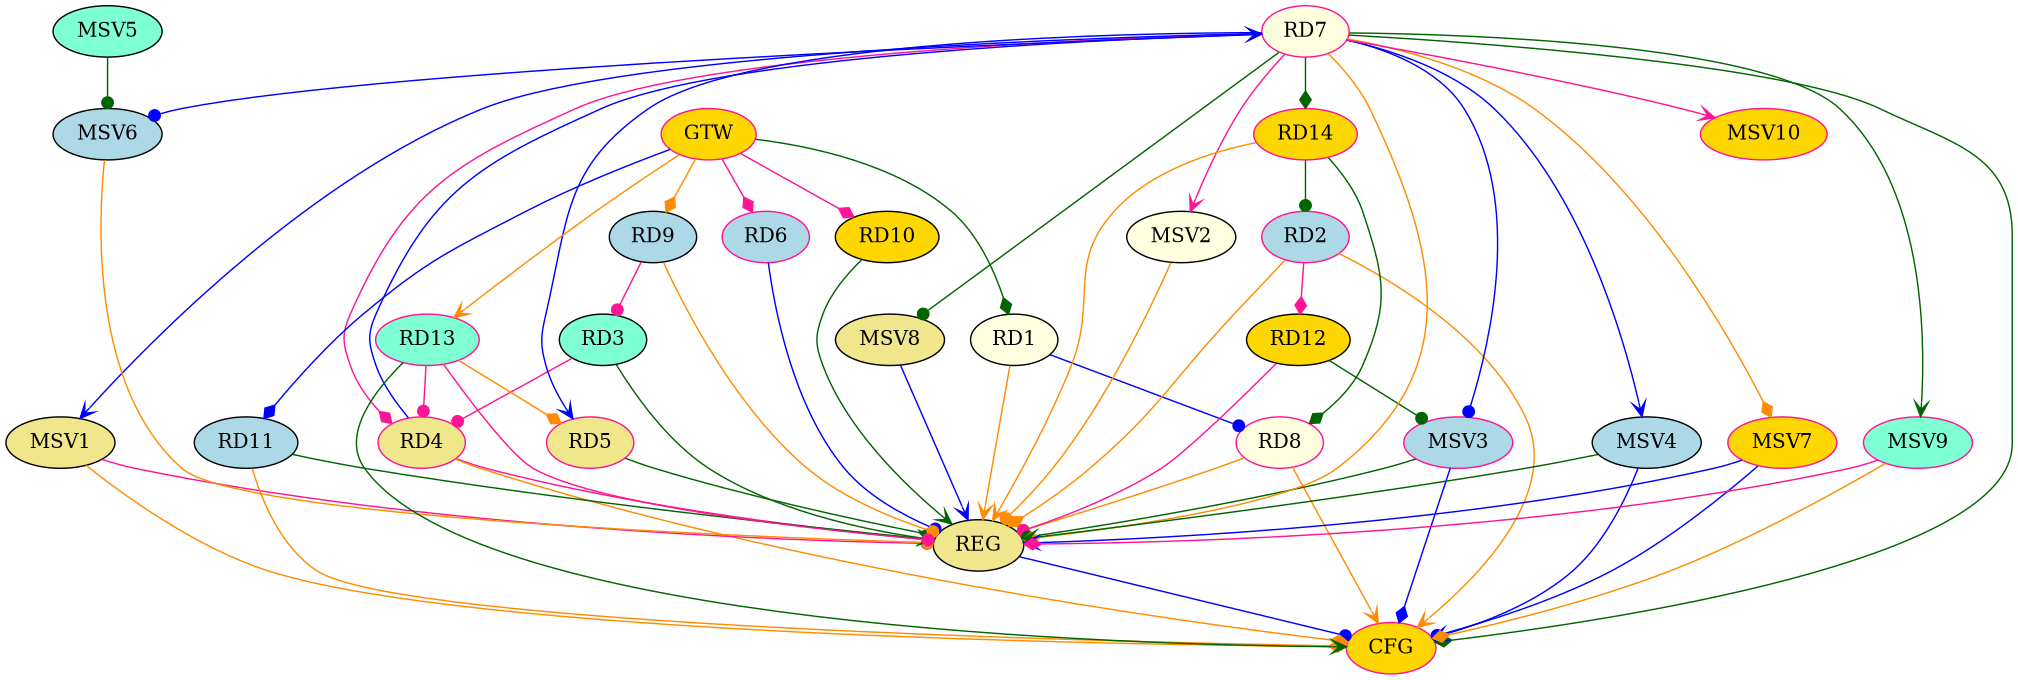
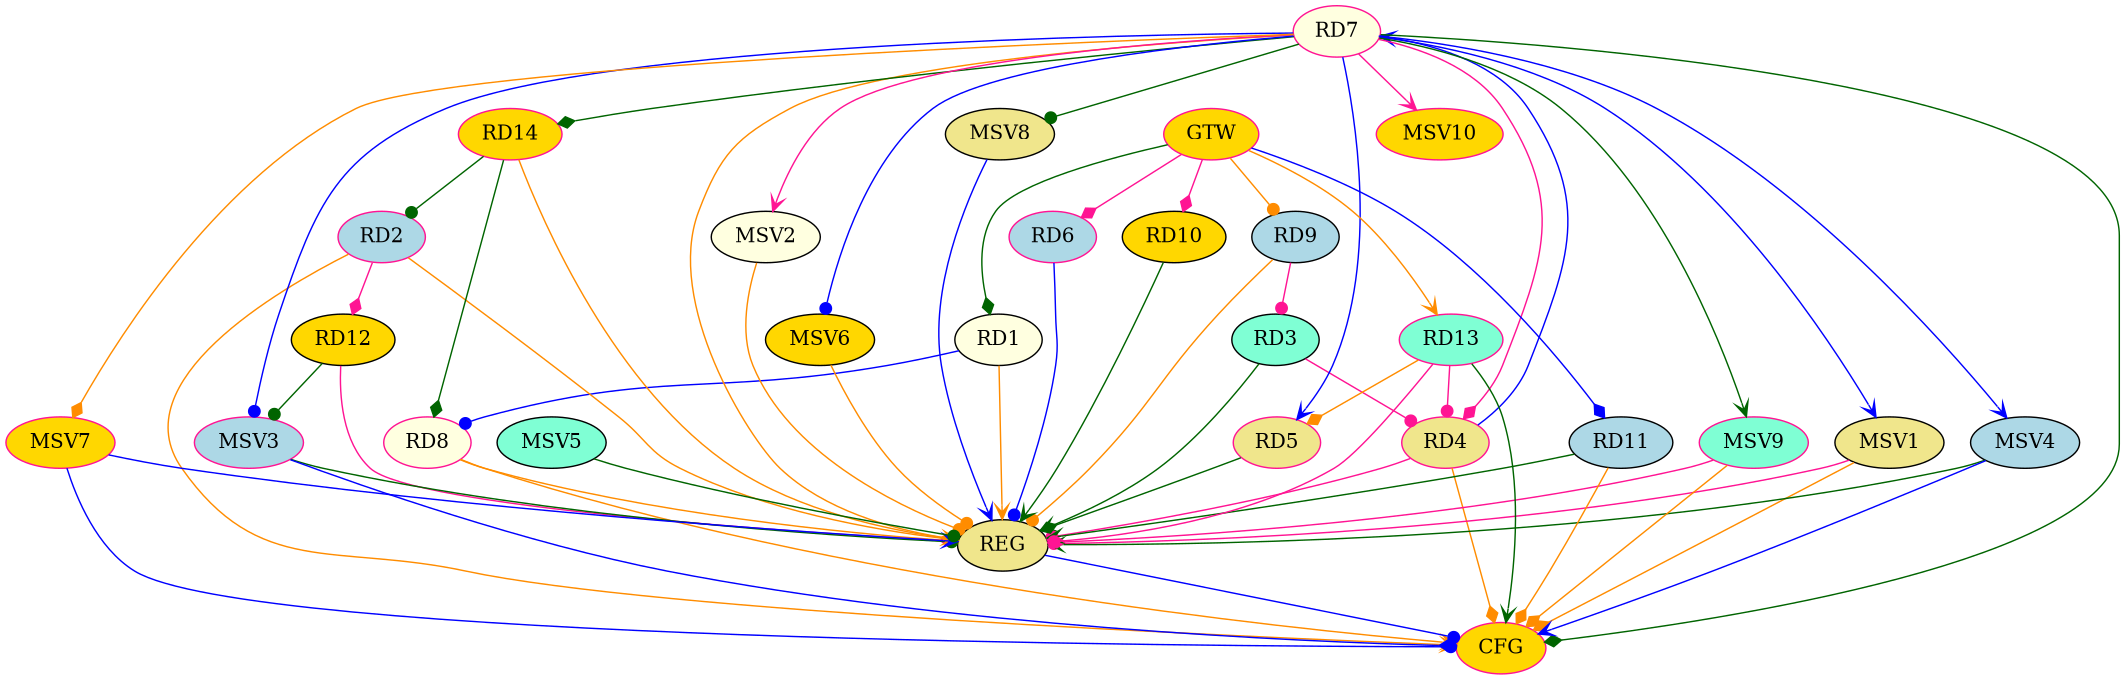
edge "MSV5" -> "MSV6": now "MSV5" -> "REG"
node "MSV6": fillcolor lightblue -> gold
edge "GTW" -> "RD9": arrowhead diamond -> dot
edge "RD12" -> "REG": arrowhead dot -> diamond
